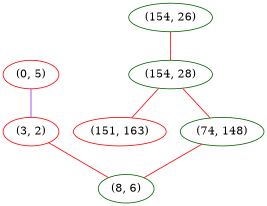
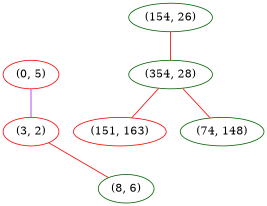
node "(154, 28)": label "(154, 28)" -> "(354, 28)"
edge "(74, 148)" -- "(8, 6)": removed
